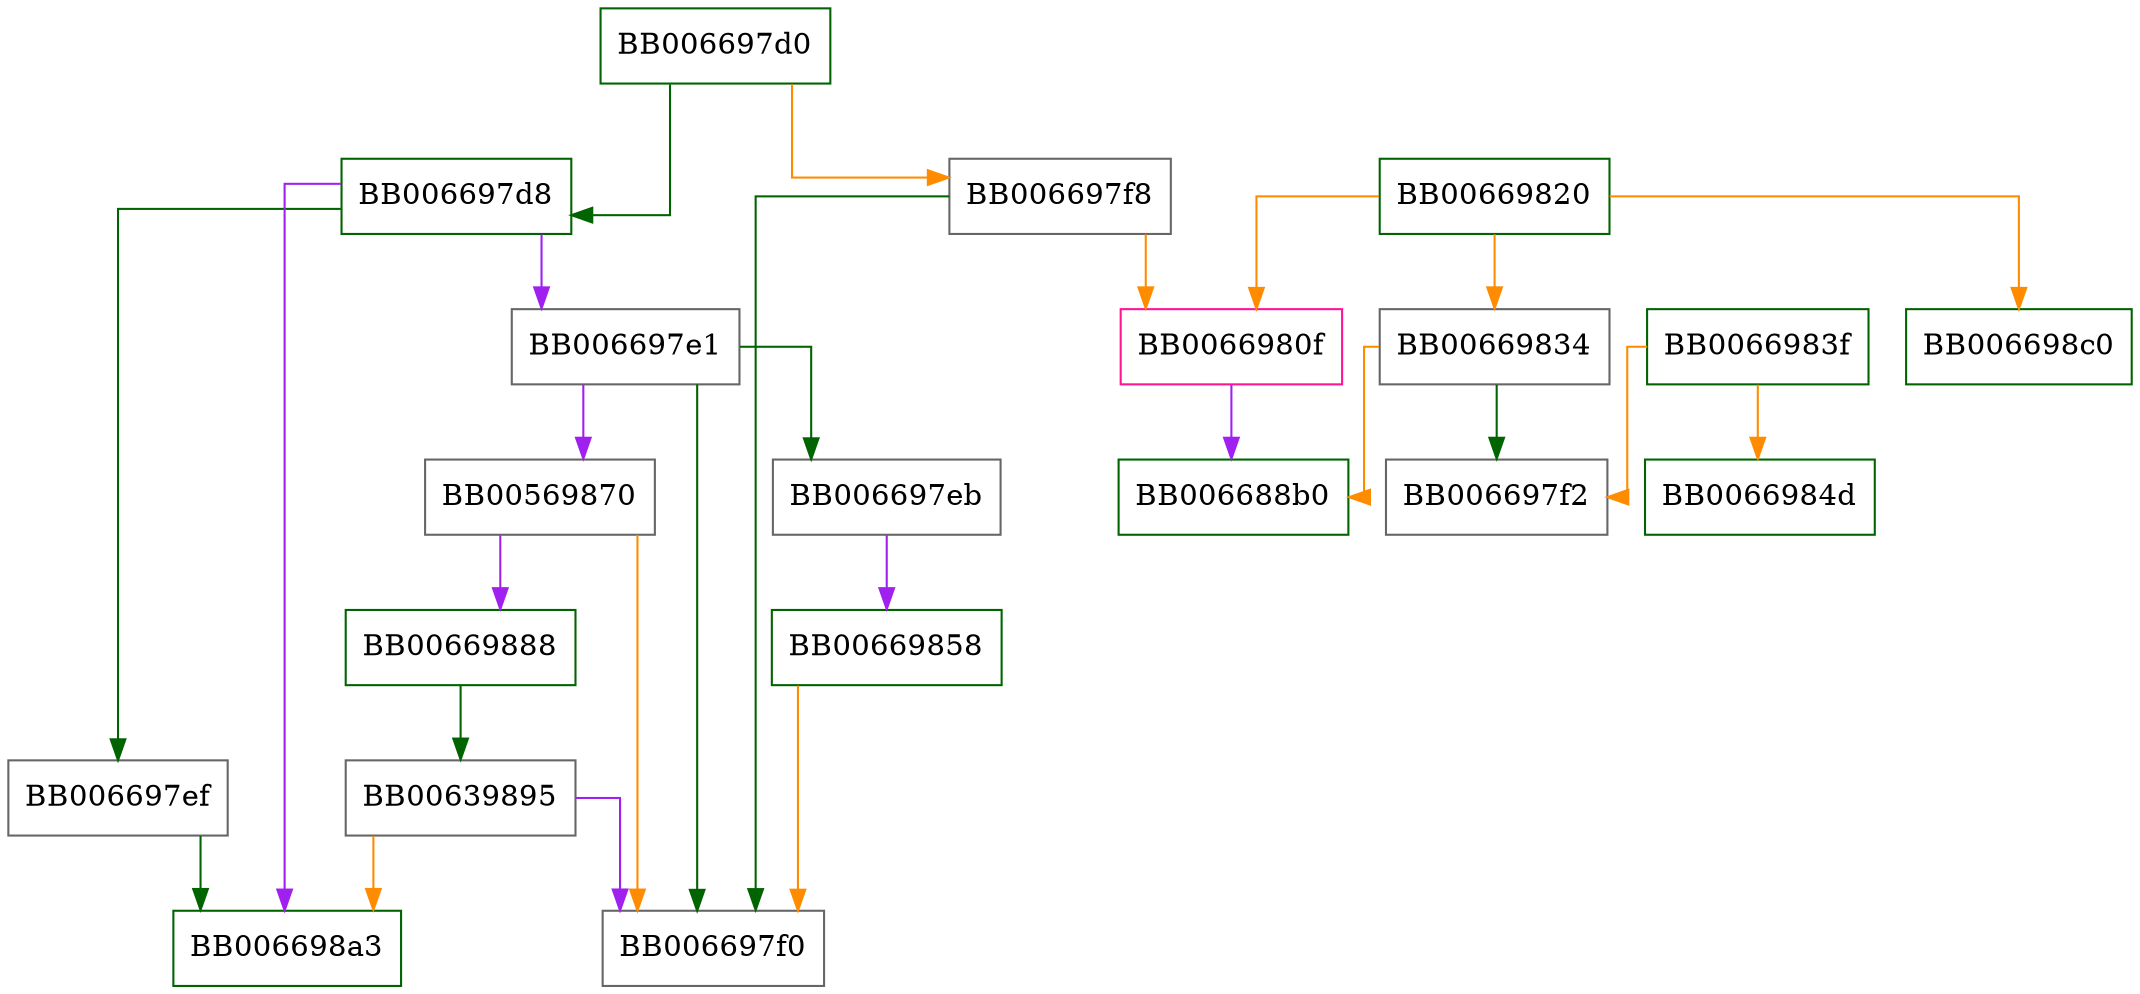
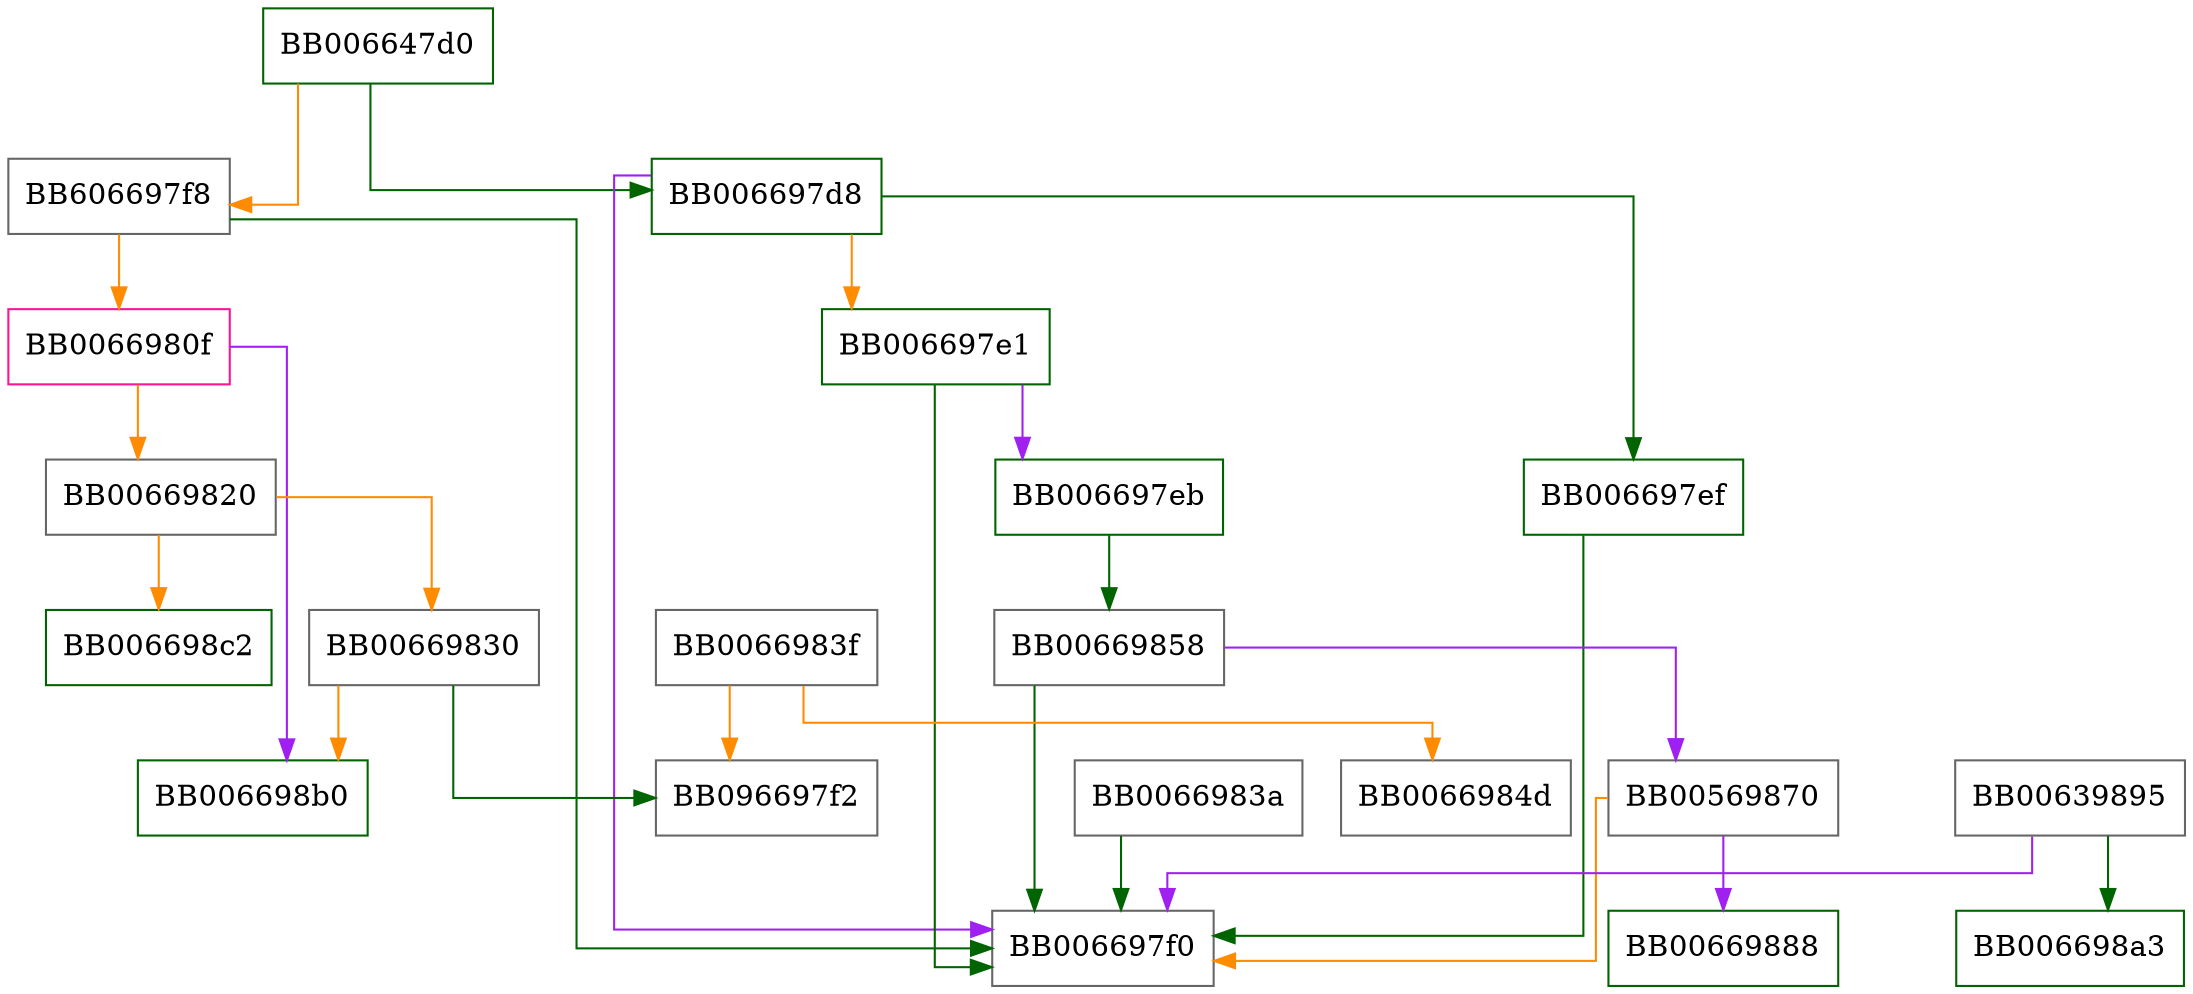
node "BB006697d0": label "BB006697d0" -> "BB006647d0"
node "BB006697f8": label "BB006697f8" -> "BB606697f8"
edge "BB00669820" -> "BB0066980f": reversed
node "BB00669820": color darkgreen -> gray40
edge "BB006697d8" -> "BB006697e1": color purple -> darkorange
node "BB006697e1": color gray40 -> darkgreen
node "BB00669834": label "BB00669834" -> "BB00669830"
node "BB0066983f": color darkgreen -> gray40
node "BB006698c0": label "BB006698c0" -> "BB006698c2"
edge "BB006697e1" -> "BB006697eb": color darkgreen -> purple
edge "BB006697e1" -> "BB00569870": now "BB00669858" -> "BB00569870"
node "BB006697eb": color gray40 -> darkgreen
node "BB006688b0": label "BB006688b0" -> "BB006698b0"
node "BB006697f2": label "BB006697f2" -> "BB096697f2"
node "BB0066984d": color darkgreen -> gray40
edge "BB006697d8" -> "BB006698a3": now "BB006697d8" -> "BB006697f0"
edge "BB006697eb" -> "BB00669858": color purple -> darkgreen
node "BB00669858": color darkgreen -> gray40
edge "BB00669888" -> "BB00639895": removed
edge "BB00669858" -> "BB006697f0": color darkorange -> darkgreen
node "BB006697ef": color gray40 -> darkgreen
node "BB0066983a": added
edge "BB006697ef" -> "BB006698a3": now "BB006697ef" -> "BB006697f0"
edge "BB00639895" -> "BB006698a3": color darkorange -> darkgreen
